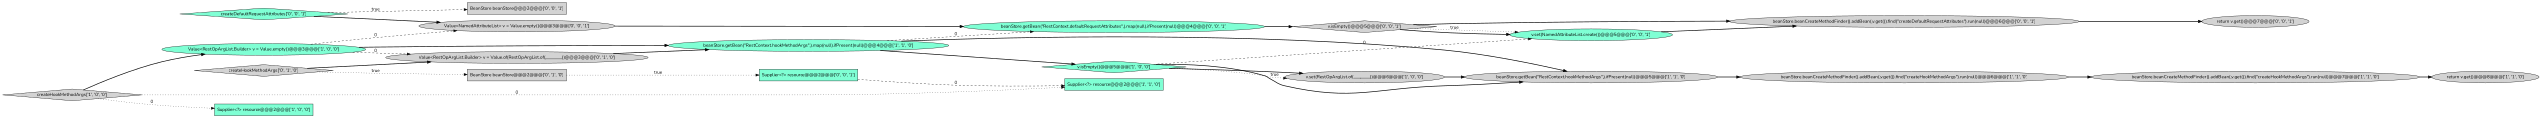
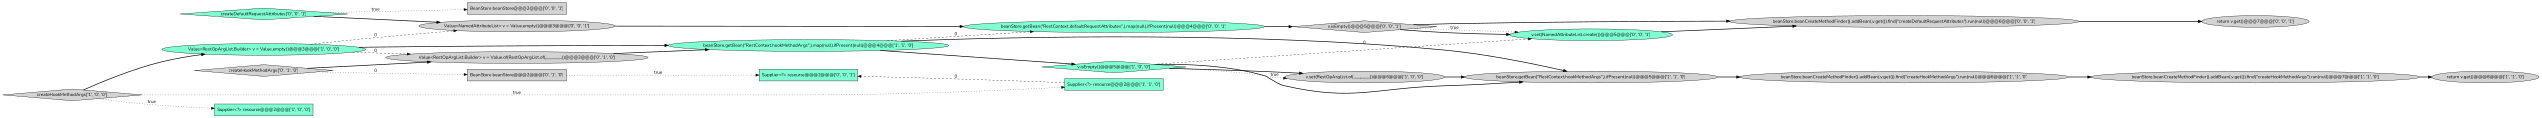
edge "createDefaultRequestAttributes['0', '0', '1']" -> "BeanStore beanStore@@@2@@@['0', '0', '1']": style dashed -> dotted
edge "createHookMethodArgs['0', '1', '0']" -> "BeanStore beanStore@@@2@@@['0', '1', '0']": label "true" -> "0"
edge "Supplier<?> resource@@@2@@@['0', '0', '1']" -> "Supplier<?> resource@@@2@@@['1', '1', '0']": reversed
edge "createHookMethodArgs['1', '0', '0']" -> "Supplier<?> resource@@@2@@@['1', '1', '0']": label "0" -> "true"
edge "createHookMethodArgs['1', '0', '0']" -> "Supplier<?> resource@@@2@@@['1', '0', '0']": label "0" -> "true"
